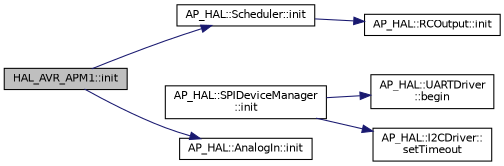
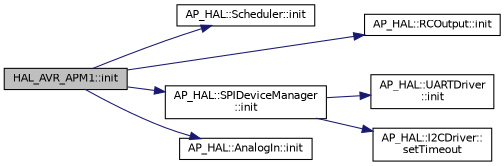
edge "AP_HAL::Scheduler::init" -> "AP_HAL::RCOutput::init": now "HAL_AVR_APM1::init" -> "AP_HAL::RCOutput::init"
edge "HAL_AVR_APM1::init" -> "AP_HAL::SPIDeviceManager ::init": added
node "AP_HAL::UARTDriver ::begin": label "AP_HAL::UARTDriver ::begin" -> "AP_HAL::UARTDriver ::init"
